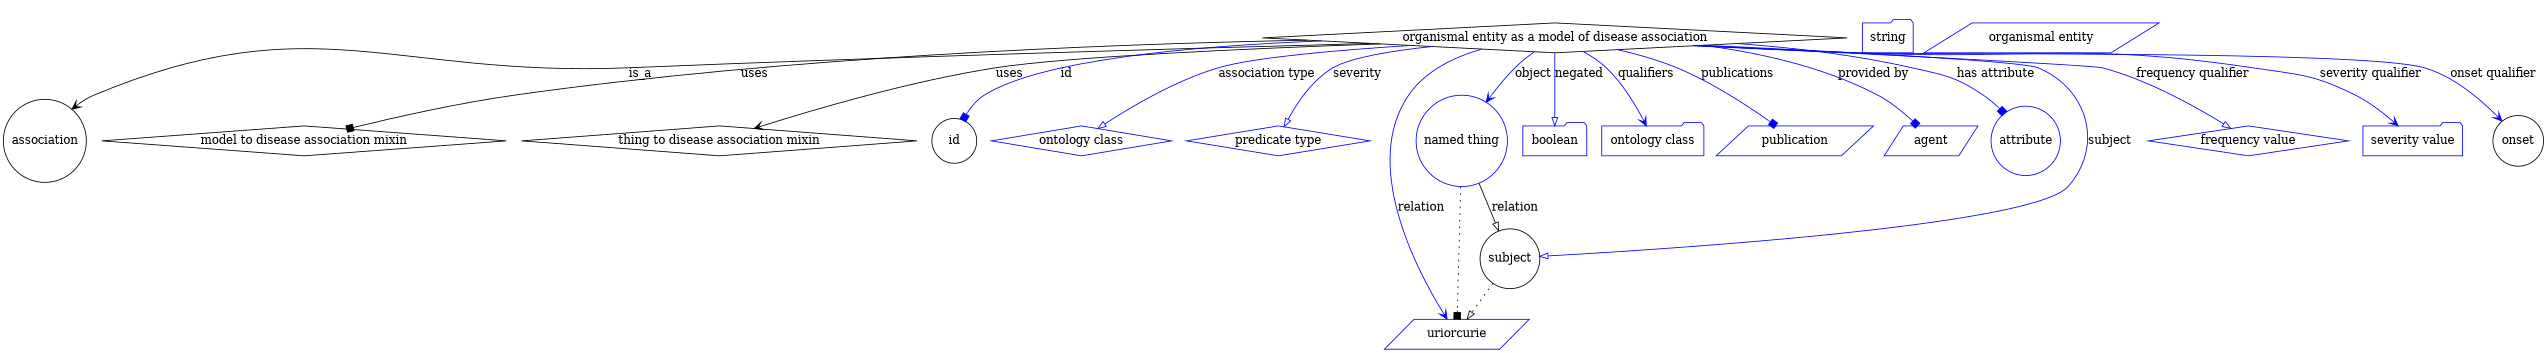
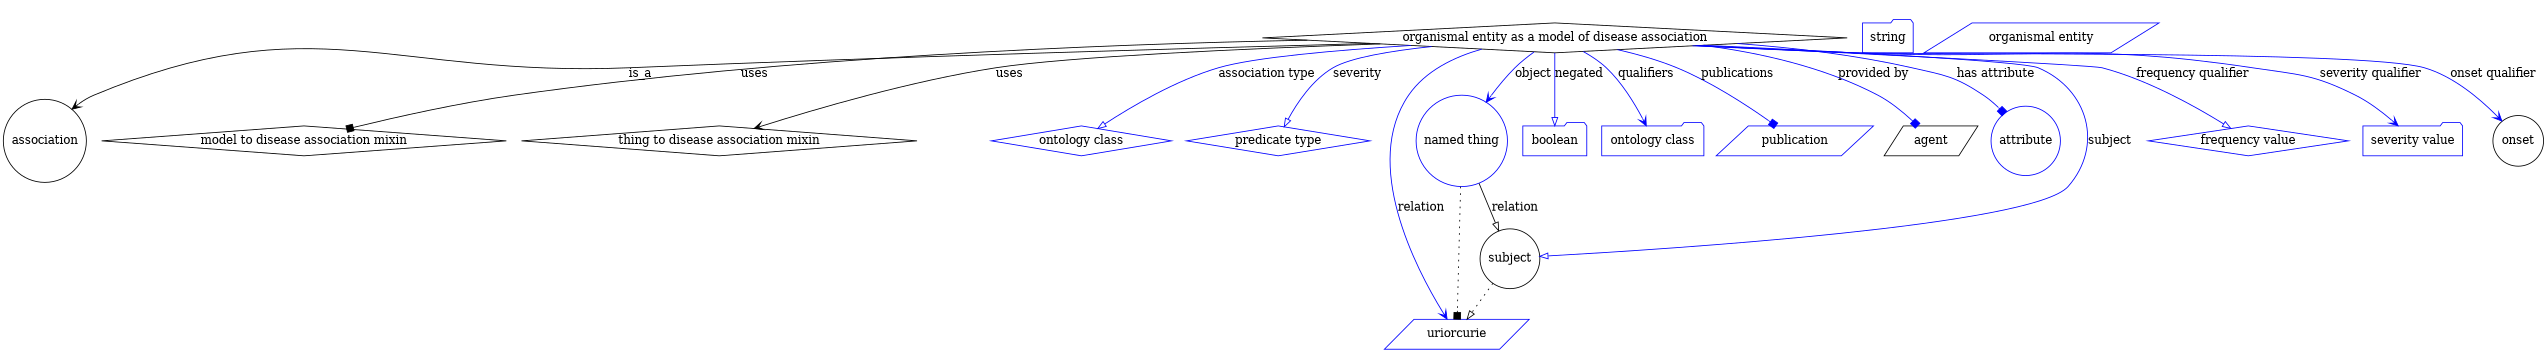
node "id": removed
node "agent": color blue -> black
